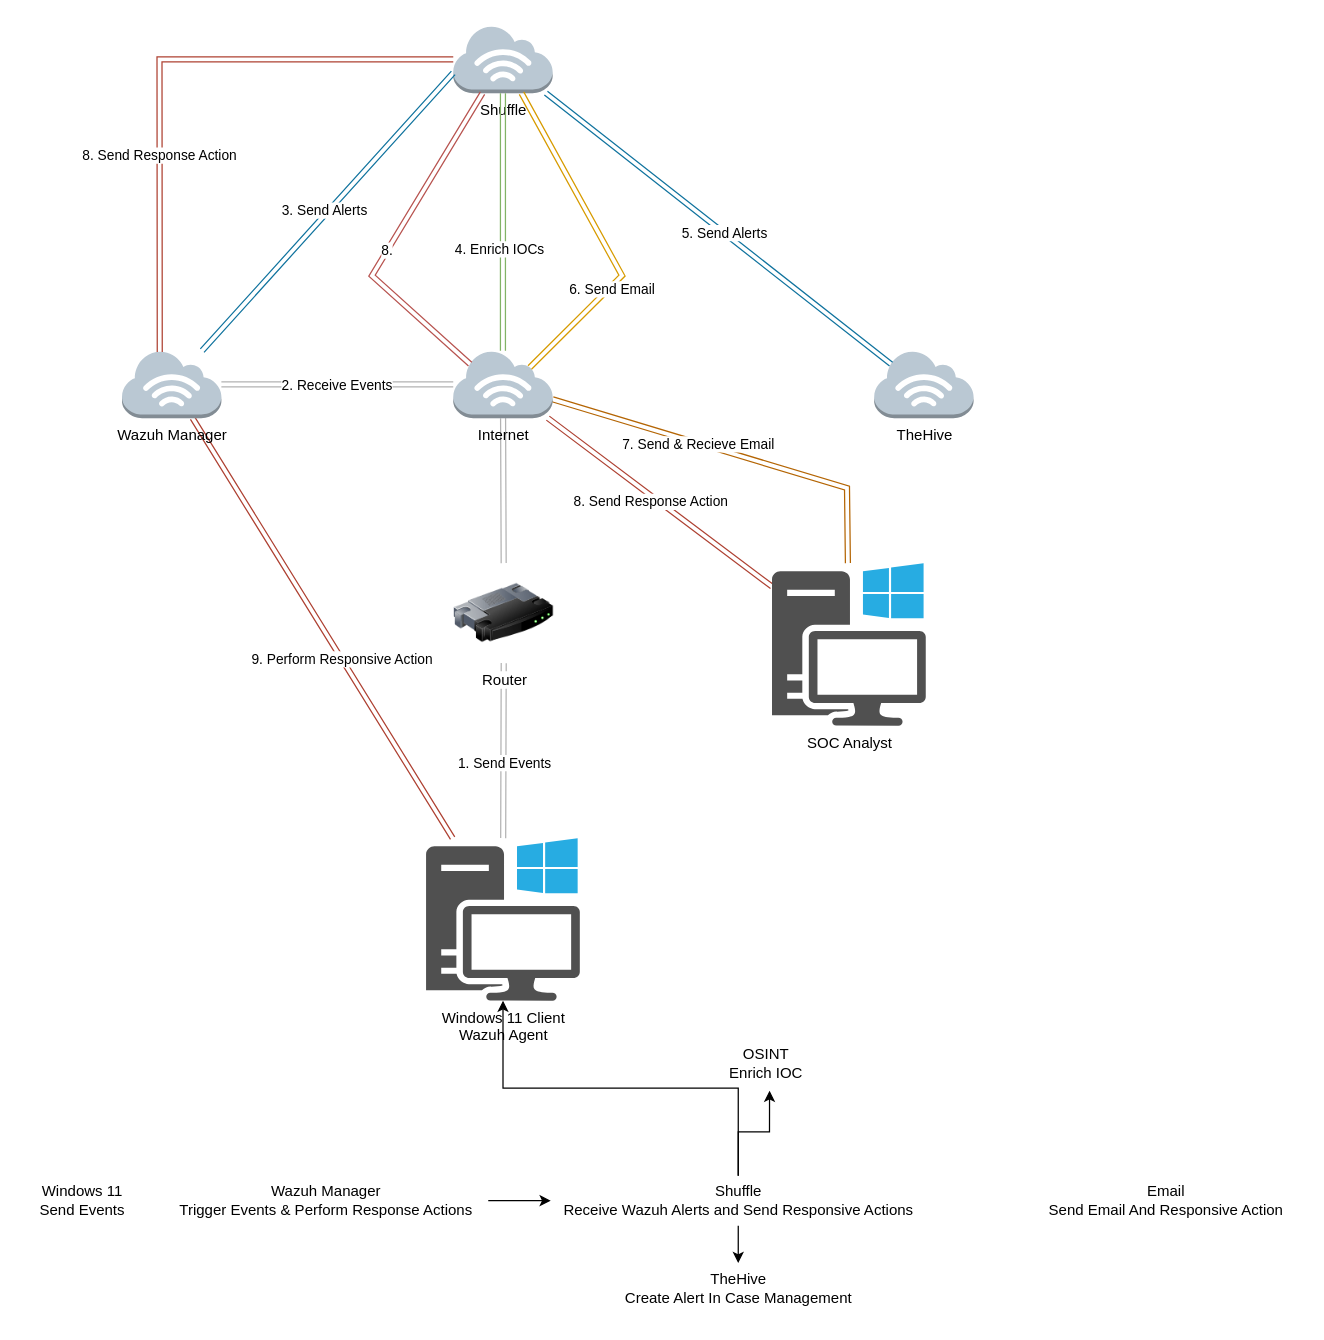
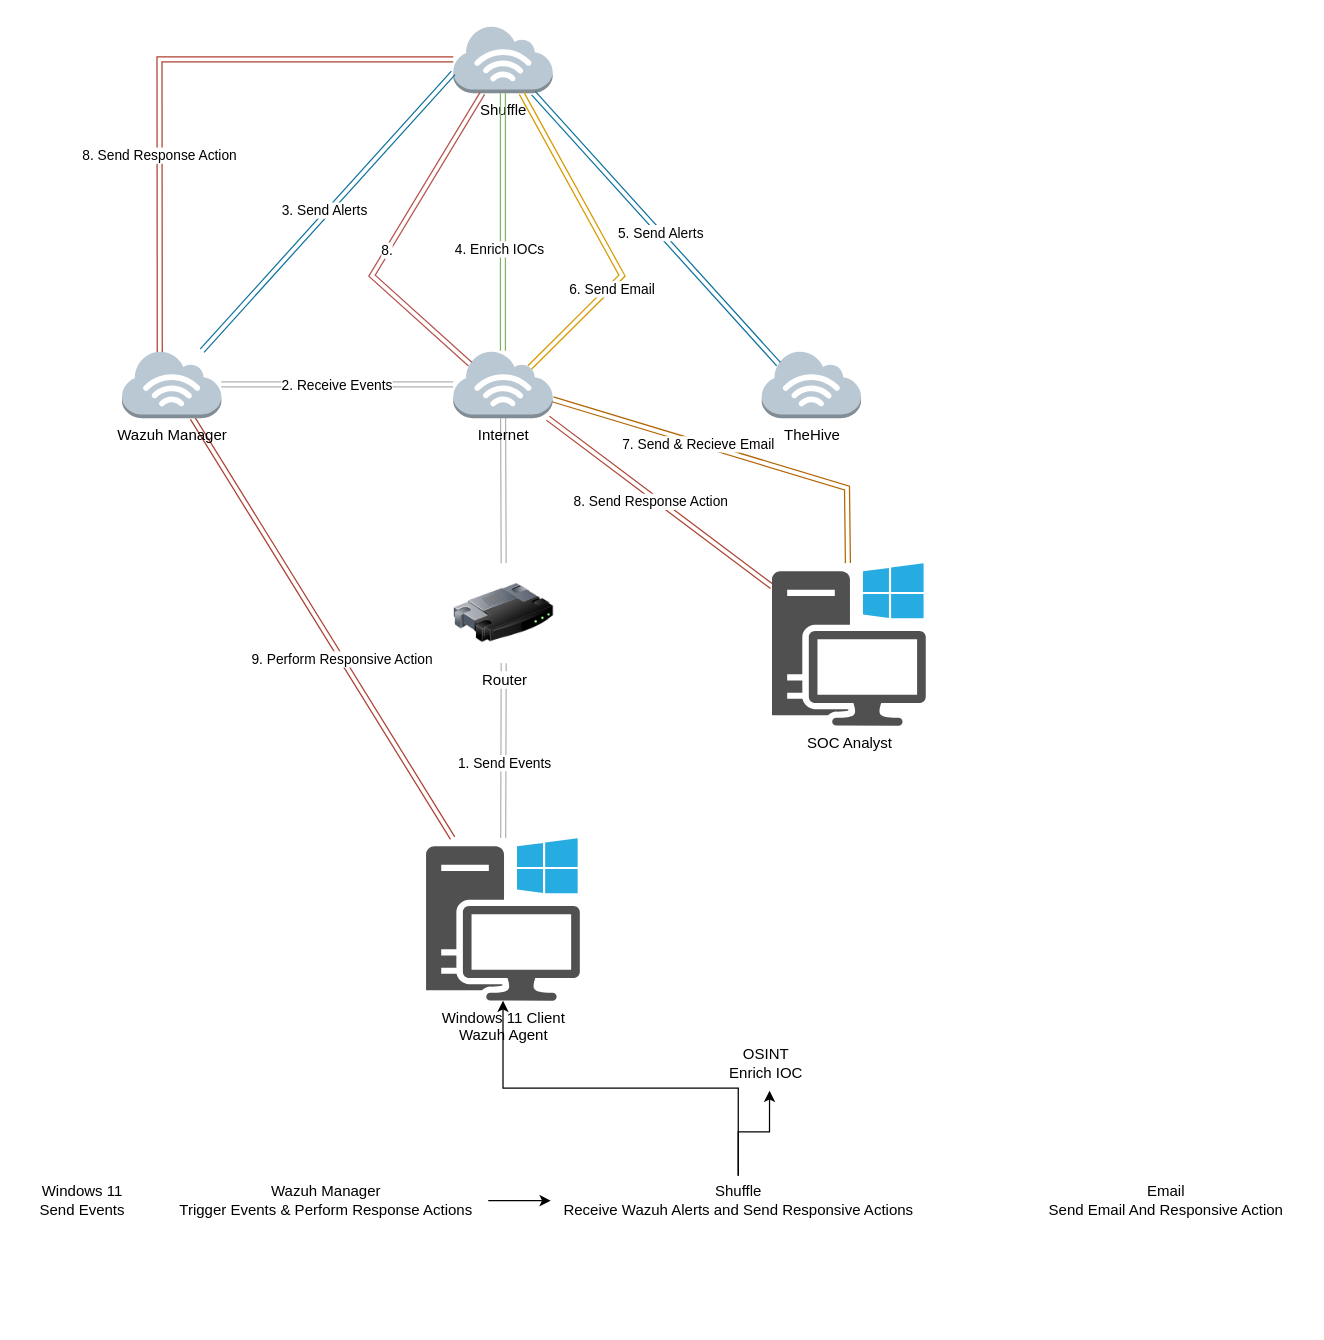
node "TheHive": moved (924, 384) -> (811, 384)
edge "Shuffle Receive Wazuh Alerts and Send Responsive Actions" -> "TheHive Create Alert In Case Management": removed
node "TheHive Create Alert In Case Management": removed
